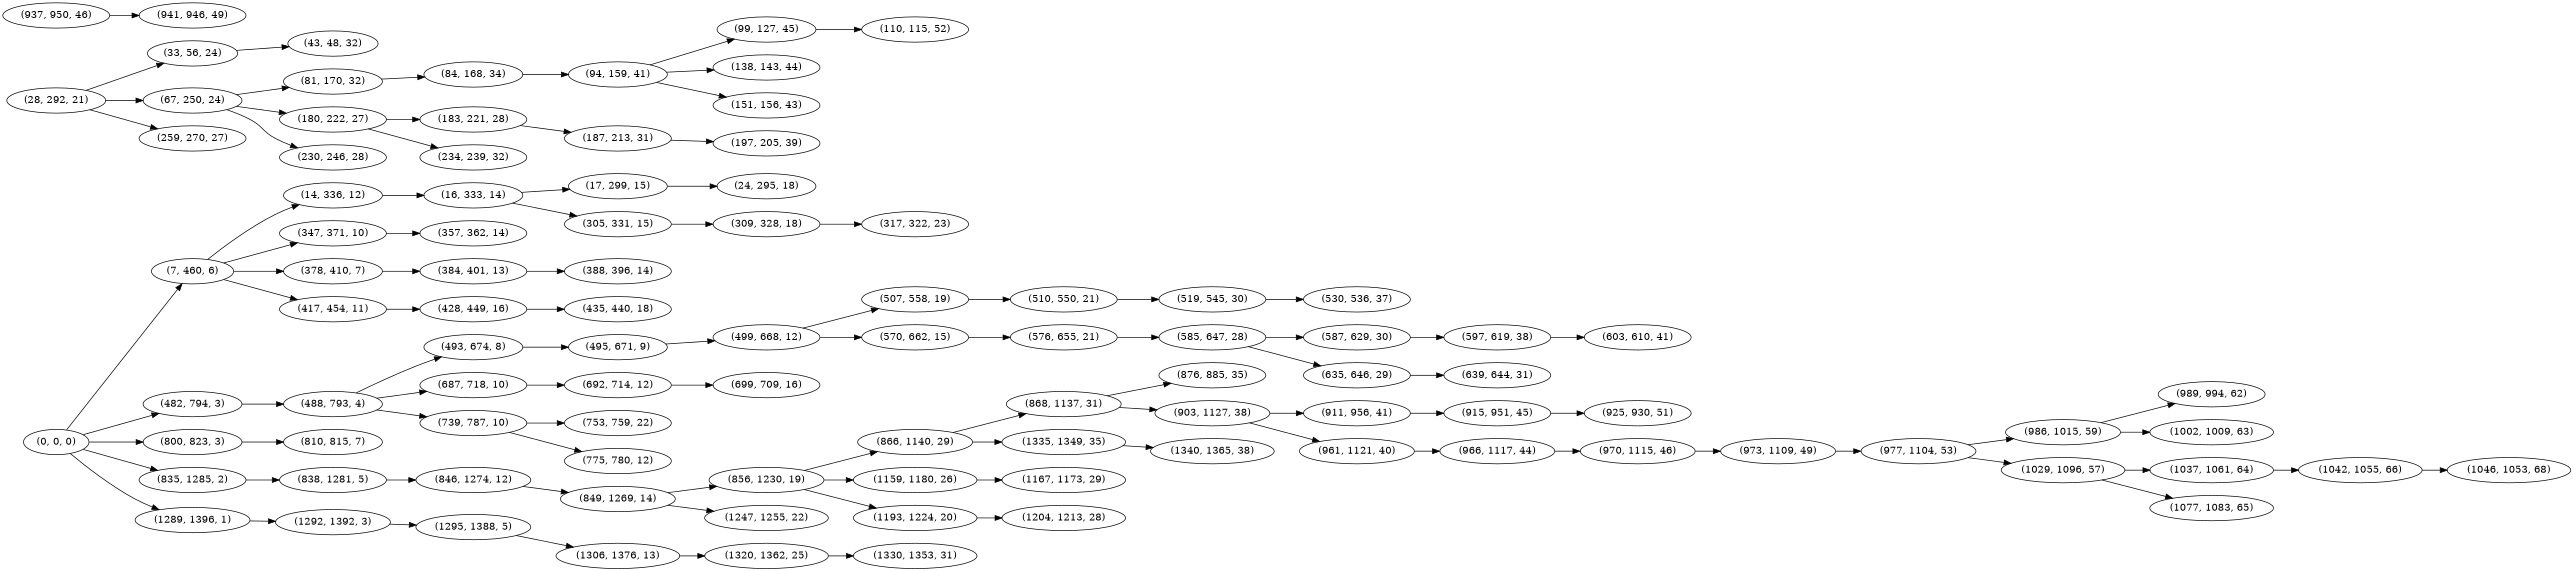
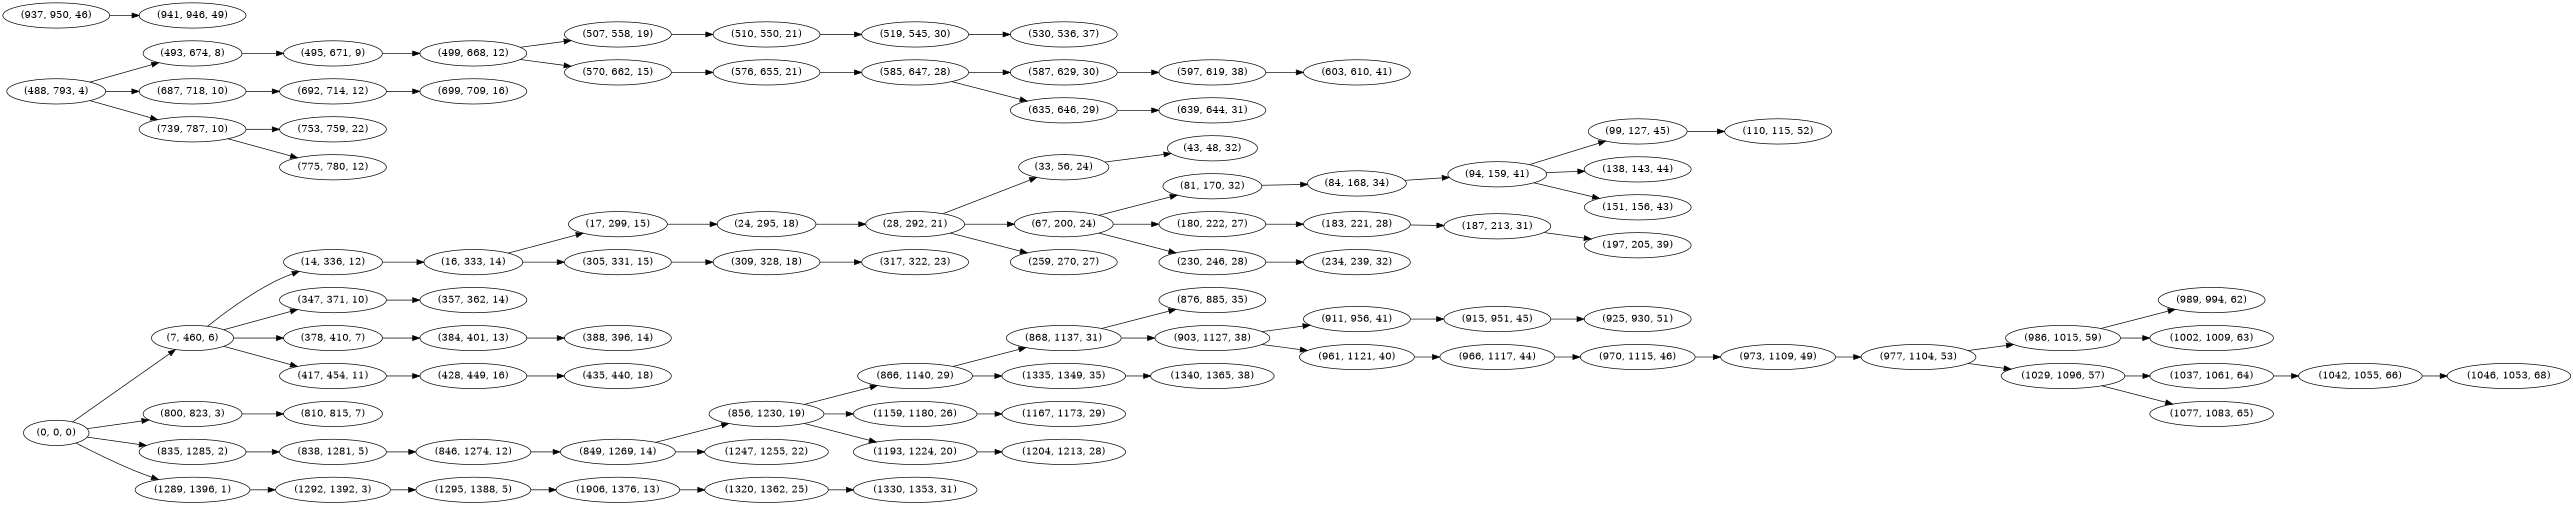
node "(67, 250, 24)": label "(67, 250, 24)" -> "(67, 200, 24)"
edge "(180, 222, 27)" -> "(234, 239, 32)": now "(230, 246, 28)" -> "(234, 239, 32)"
edge "(24, 295, 18)" -> "(28, 292, 21)": added
node "(482, 794, 3)": removed
node "(1306, 1376, 13)": label "(1306, 1376, 13)" -> "(1906, 1376, 13)"
